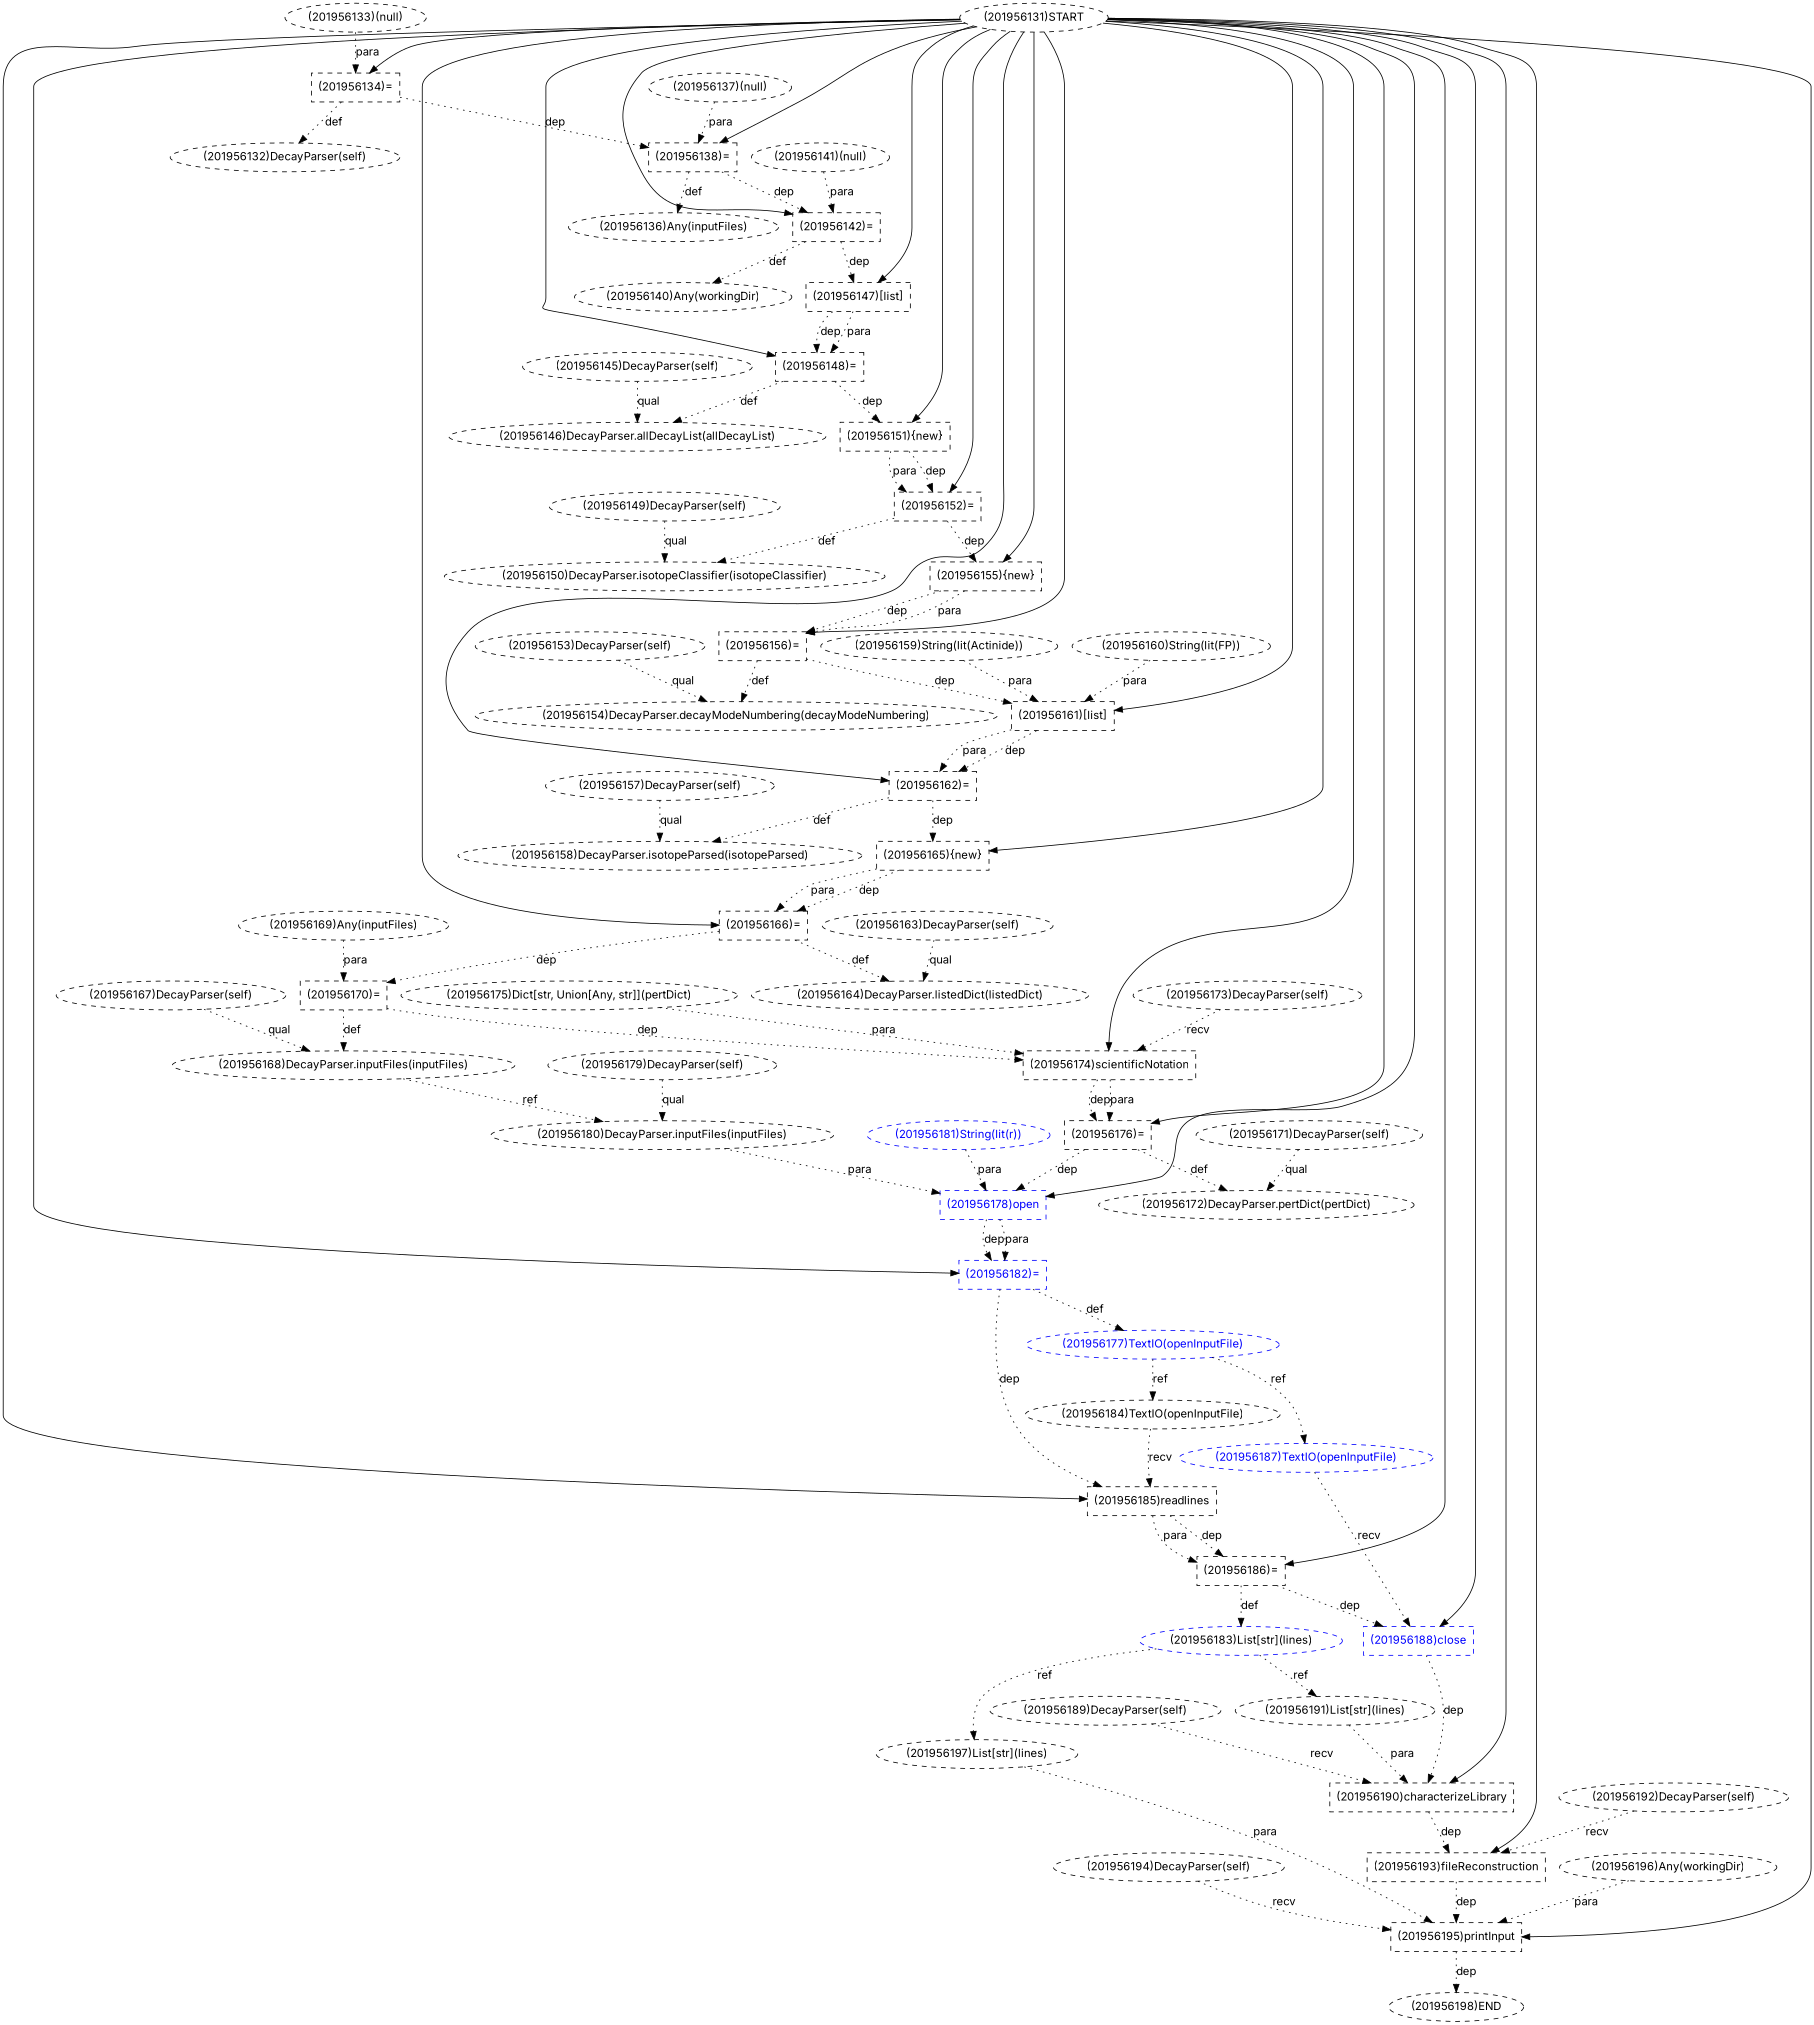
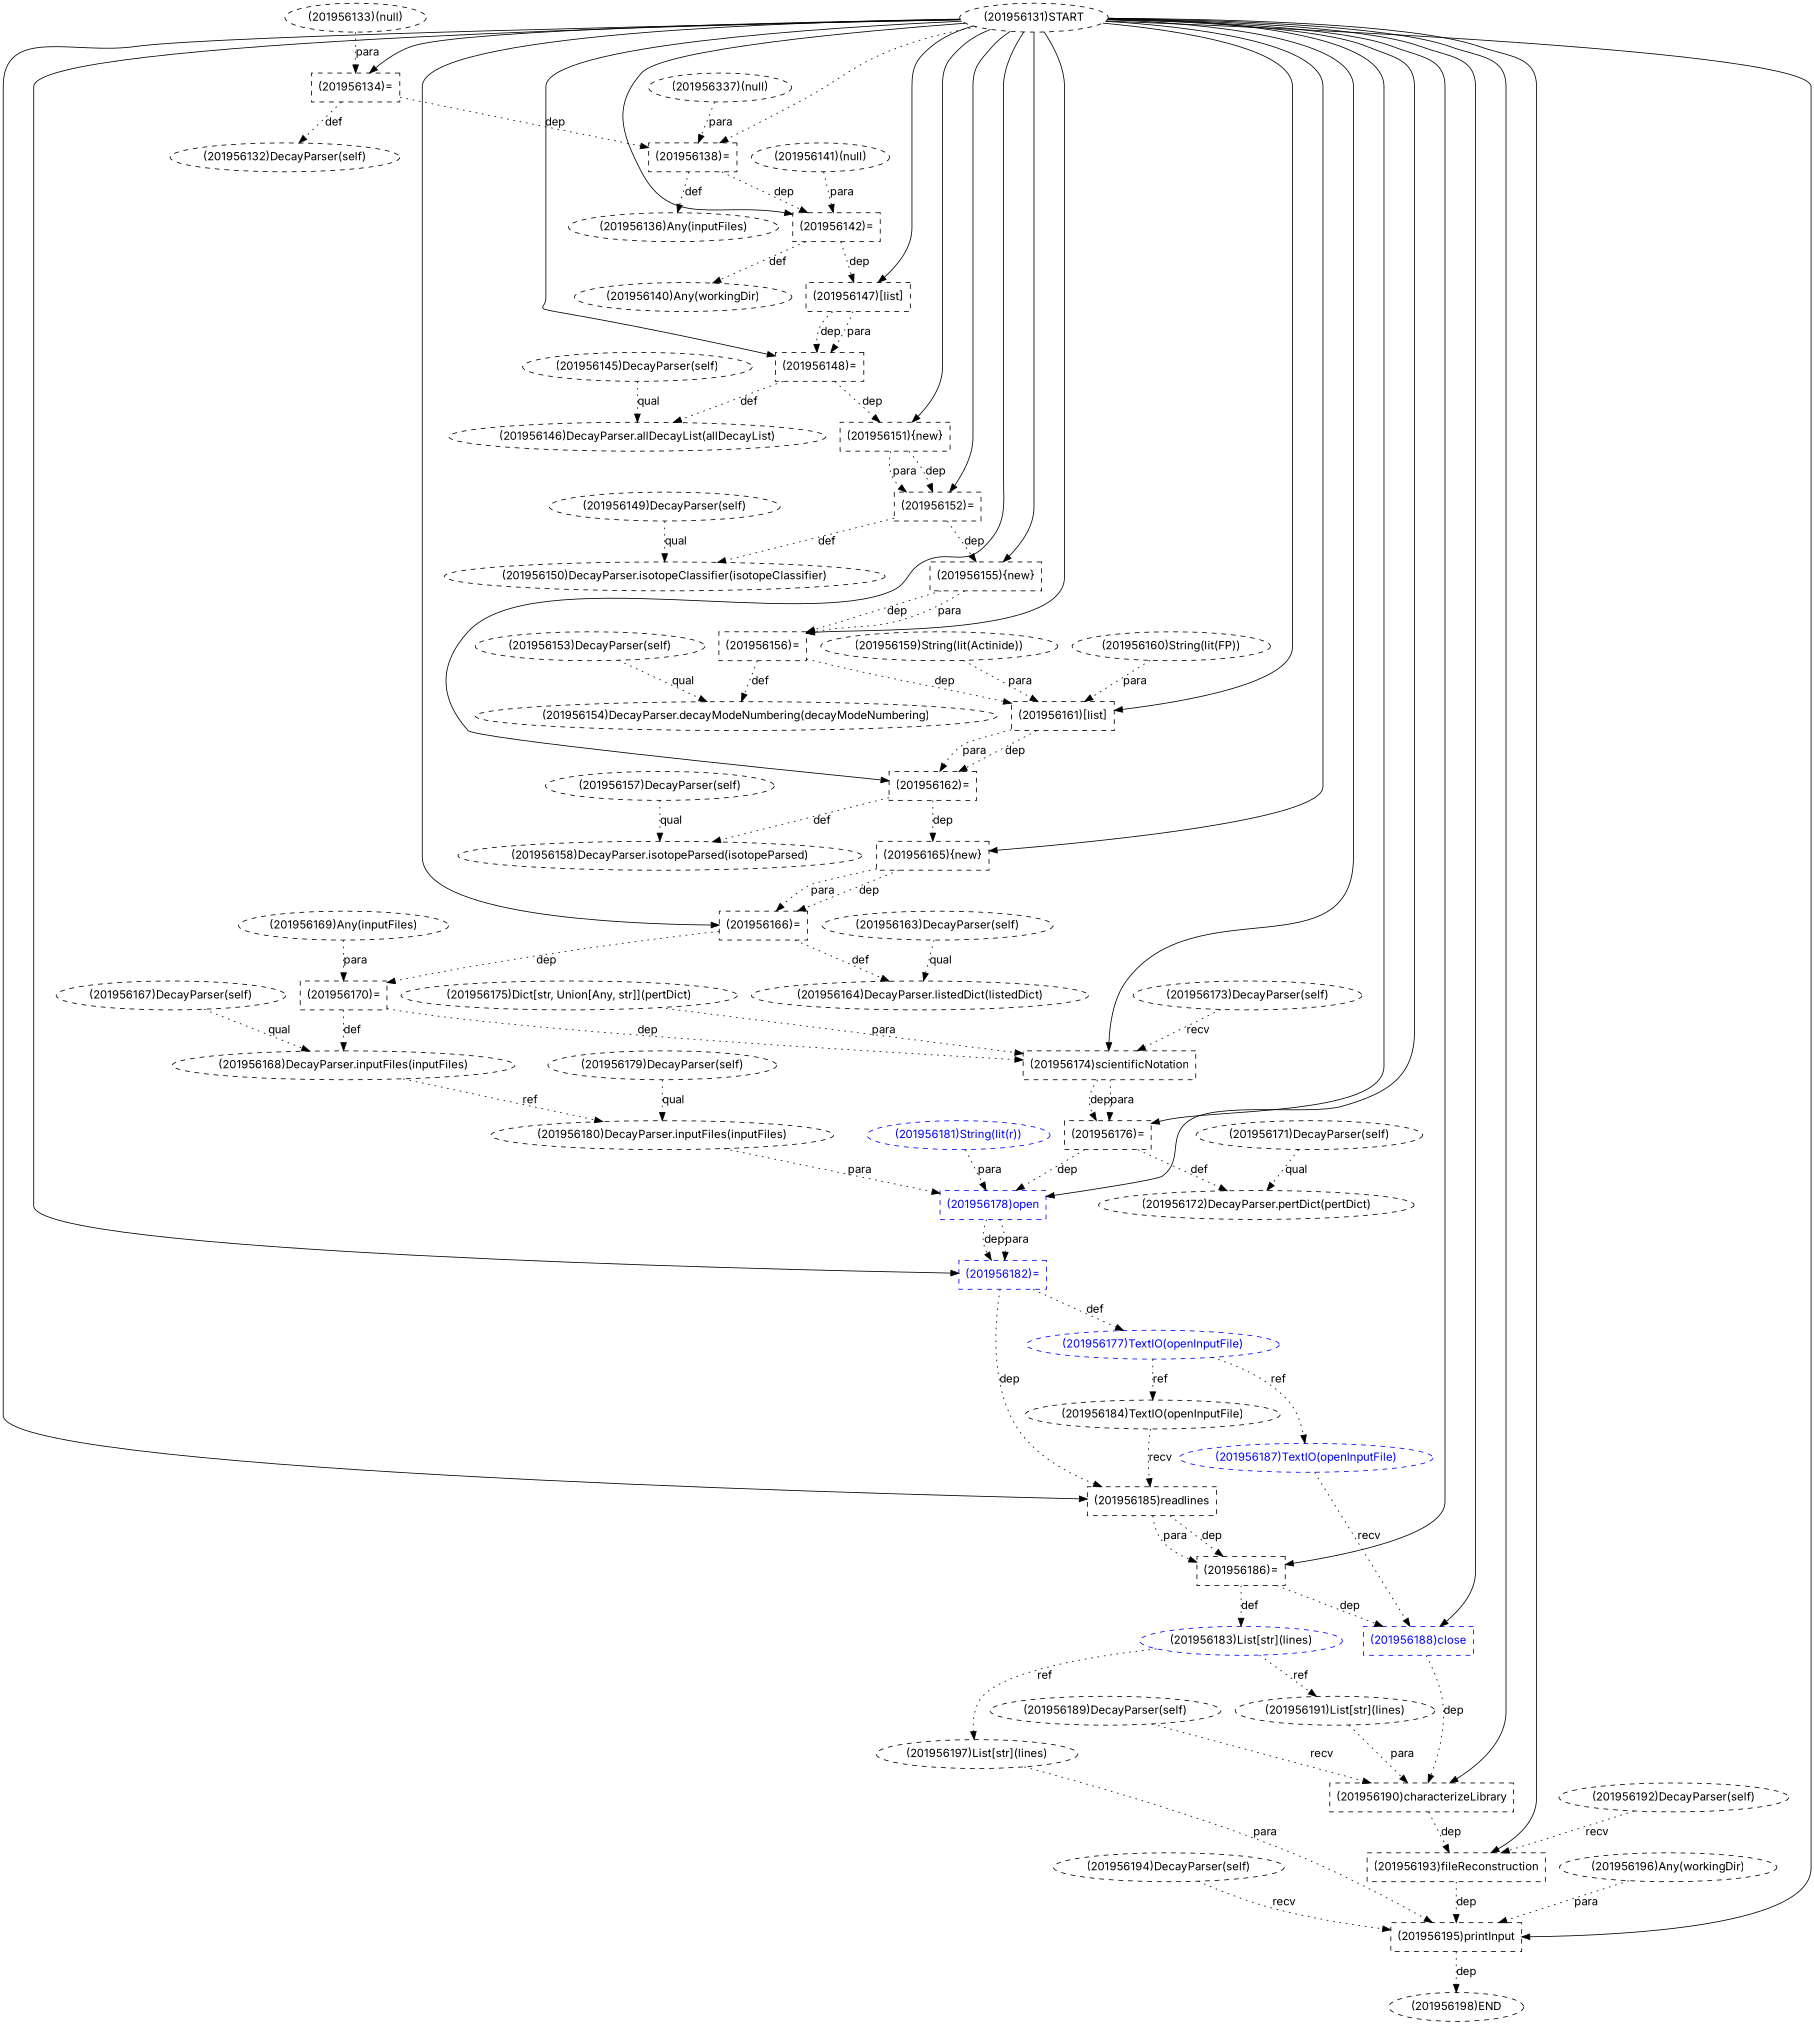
edge "(201956131)START" -> "(201956138)=": style solid -> dotted
node "(201956137)(null)": label "(201956137)(null)" -> "(201956337)(null)"
